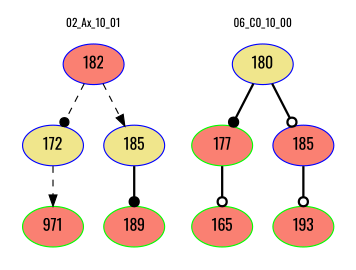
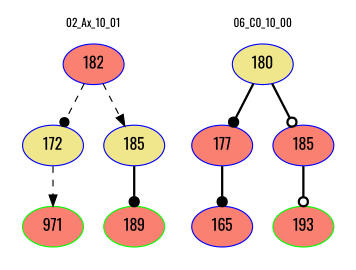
node "177": color green -> blue
edge "177" -> "165": arrowhead odot -> dot
node "165": color green -> blue
